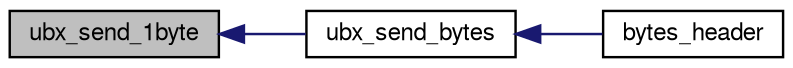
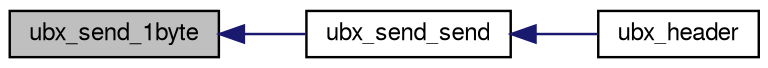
node "ubx_send_bytes": label "ubx_send_bytes" -> "ubx_send_send"
node "bytes_header": label "bytes_header" -> "ubx_header"
